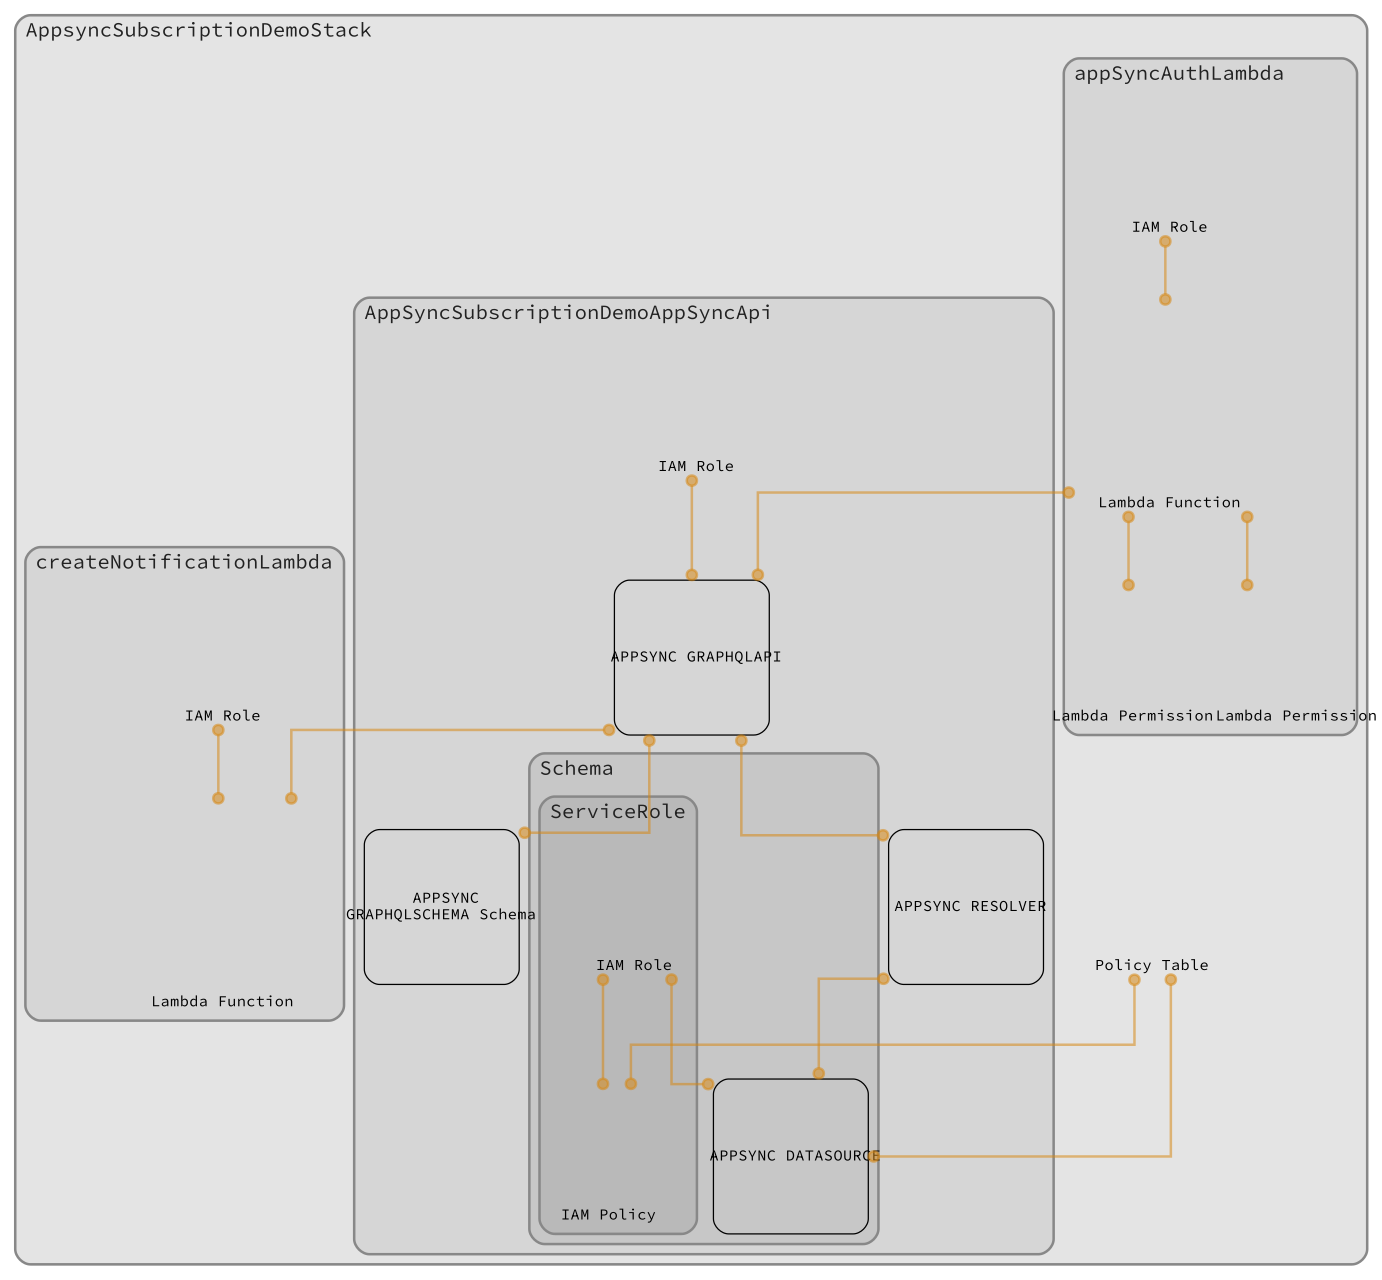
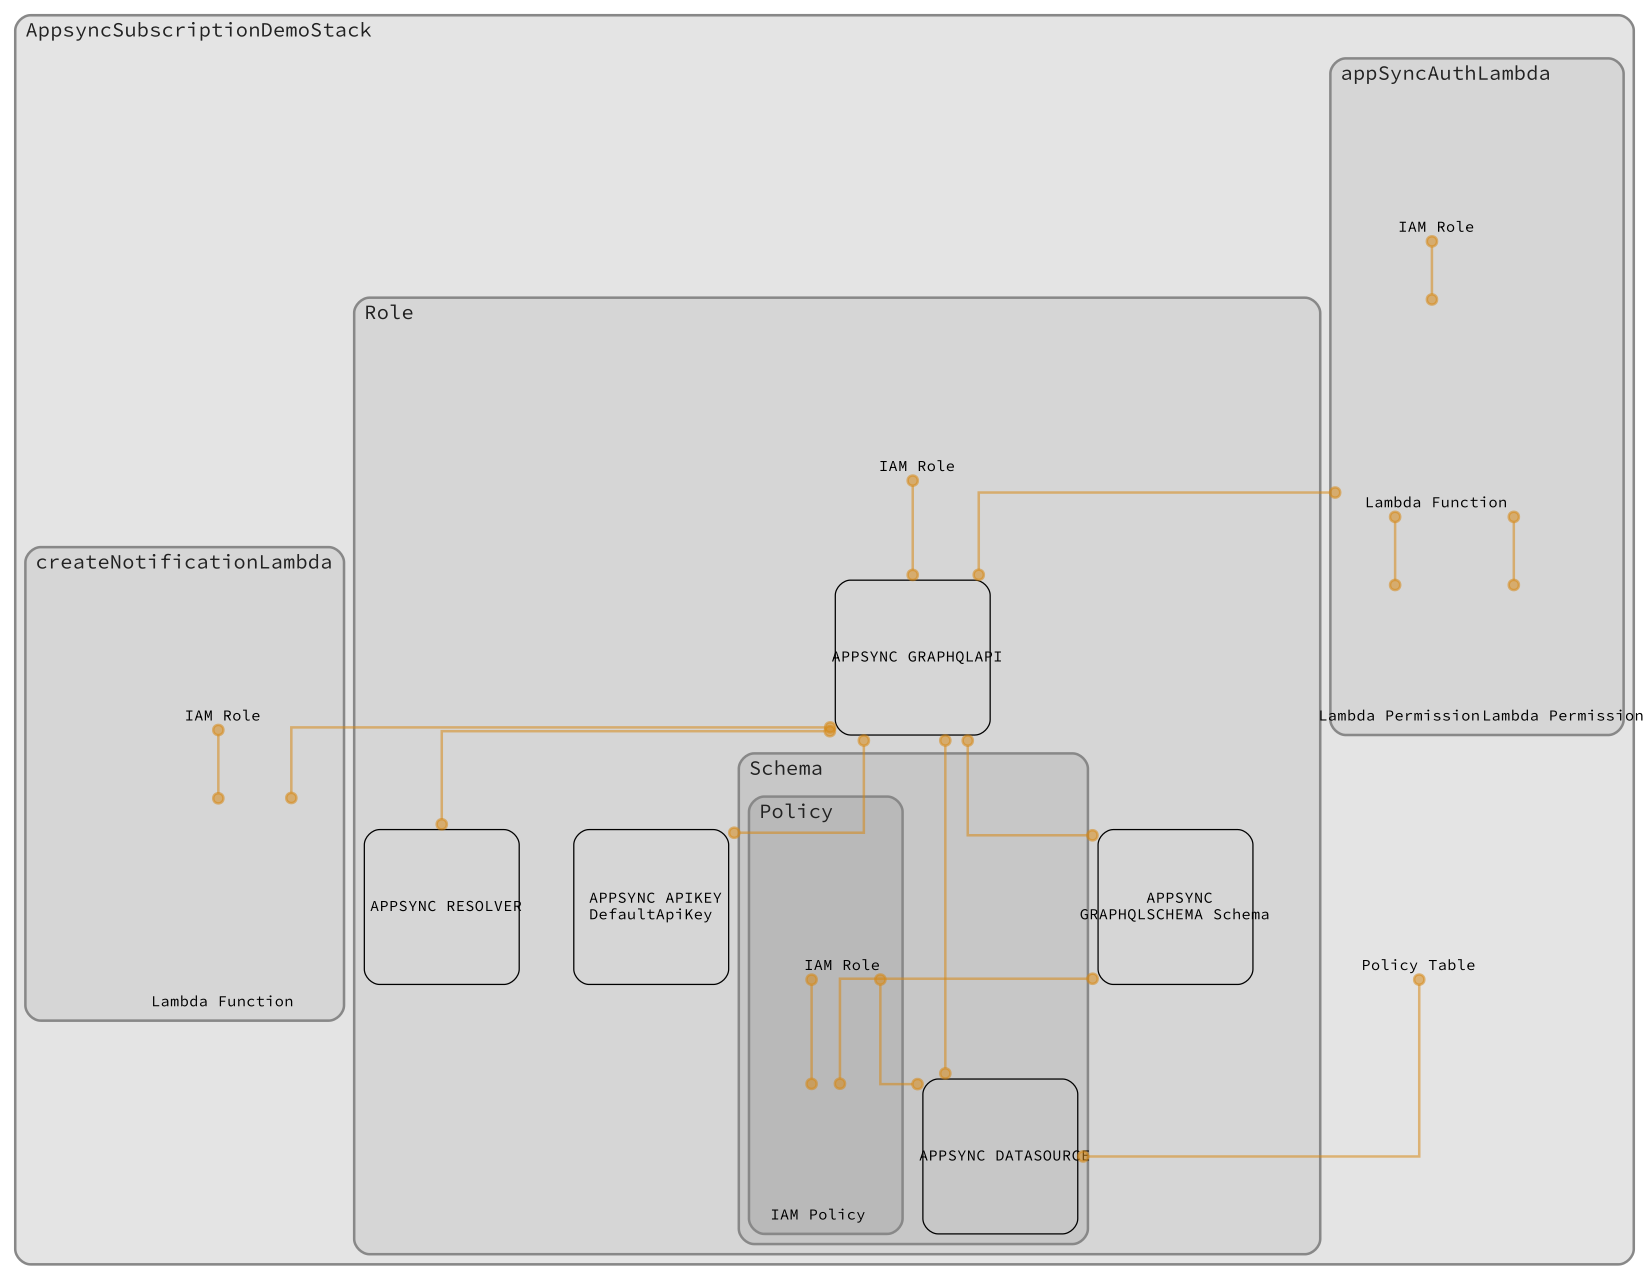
cluster "AppSyncSubscriptionDemoAppSyncApi": label "AppSyncSubscriptionDemoAppSyncApi" -> "Role"
cluster "ServiceRole": label "ServiceRole" -> "Policy"
node "APPSYNC APIKEY DefaultApiKey": added
edge "APPSYNC RESOLVER" -- "APPSYNC DATASOURCE": now "APPSYNC GRAPHQLAPI" -- "APPSYNC DATASOURCE"
edge "Policy Table" -- "IAM Policy": now "APPSYNC GRAPHQLSCHEMA Schema" -- "IAM Policy"
